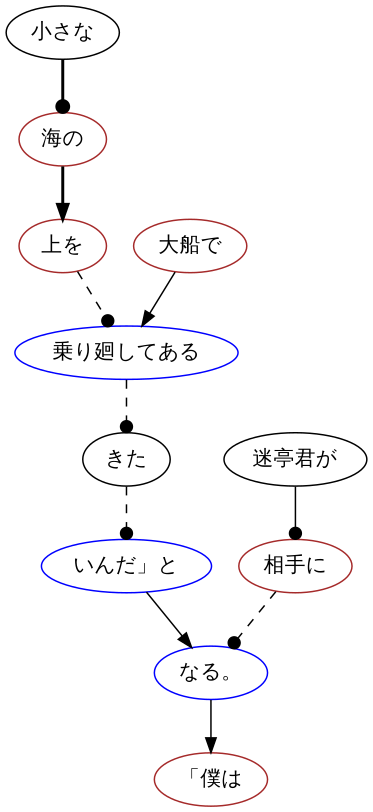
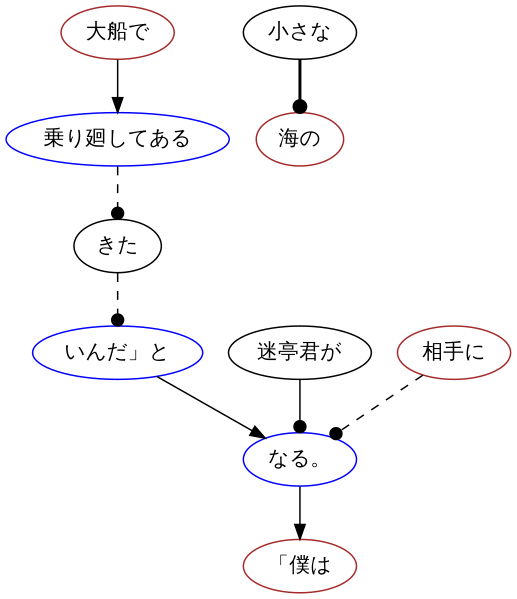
node "上を": removed
edge "迷亭君が" -> "相手に": now "迷亭君が" -> "なる。"
